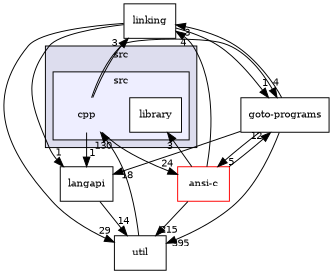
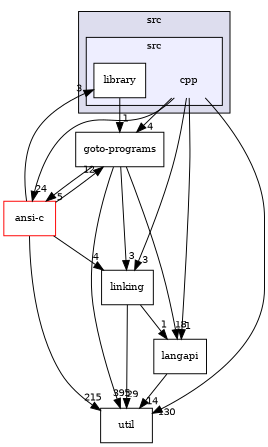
edge "linking" -> "goto-programs": now "library" -> "goto-programs"
edge "util" -> "cpp": reversed
